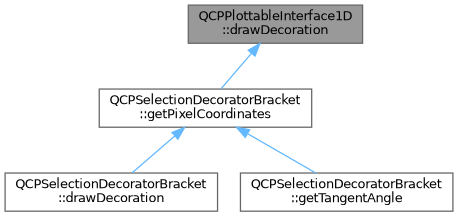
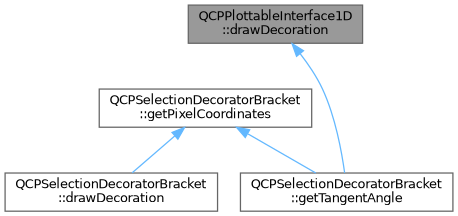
edge "QCPSelectionDecoratorBracket ::getPixelCoordinates" -> "QCPPlottableInterface1D ::drawDecoration": now "QCPSelectionDecoratorBracket ::getTangentAngle" -> "QCPPlottableInterface1D ::drawDecoration"
